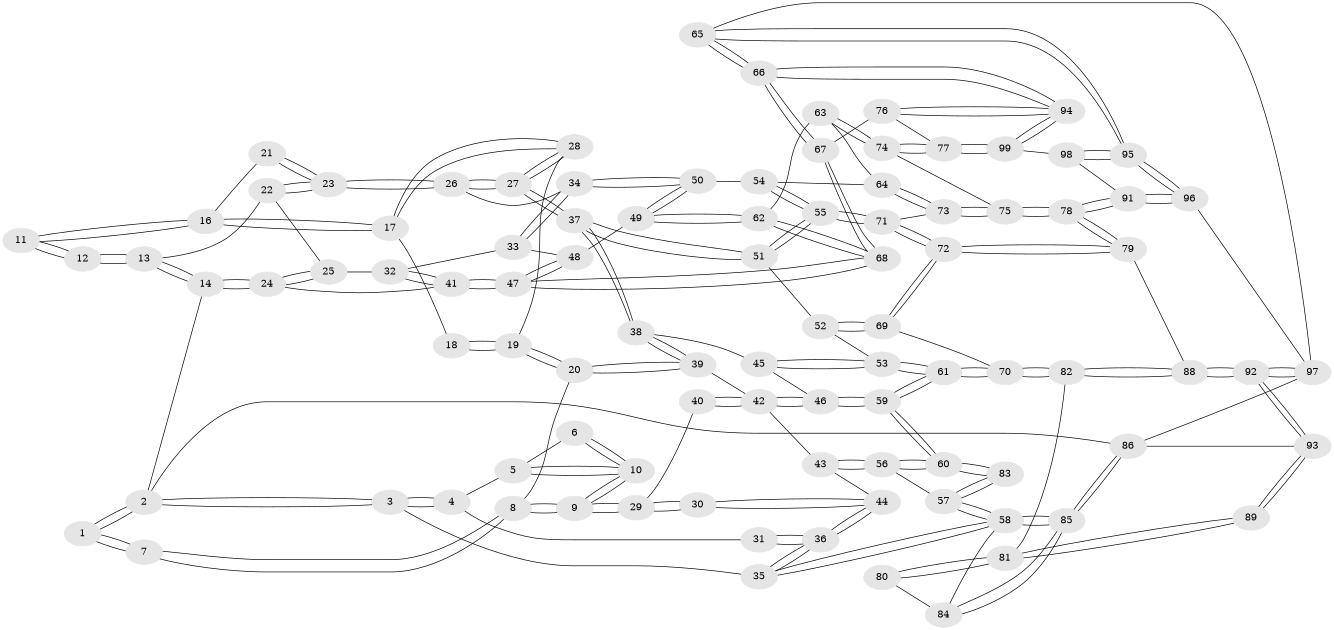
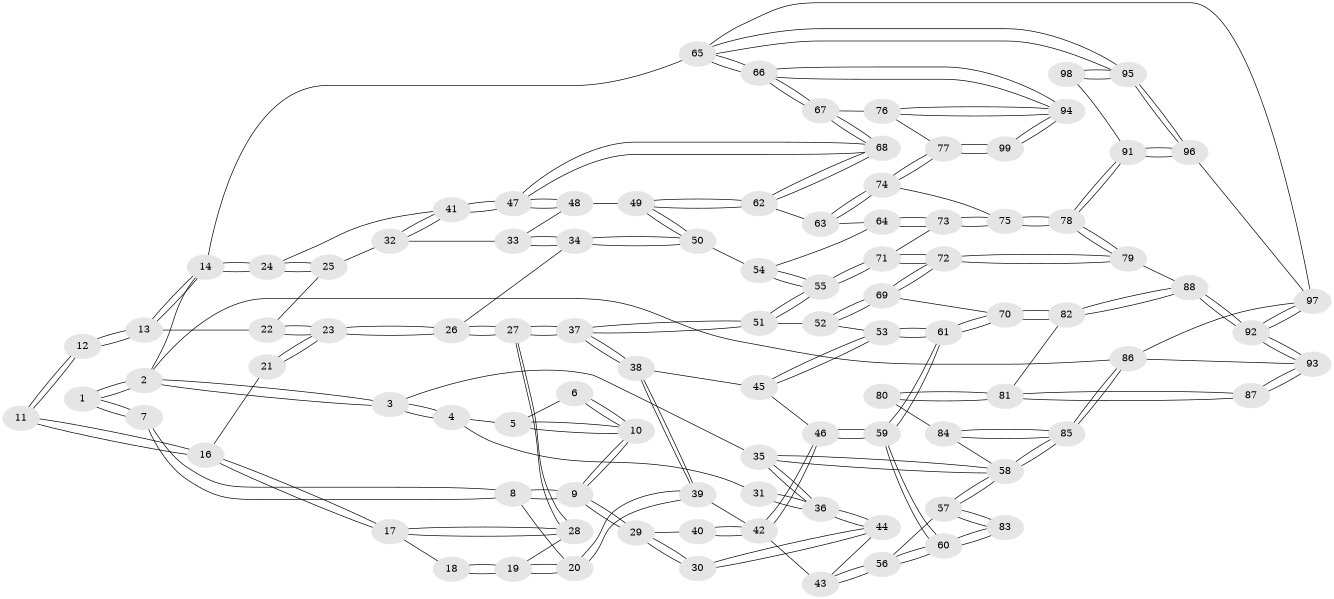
edge "65" -- "14": added
edge "99" -- "98": removed
node "89": label "89" -> "87"
